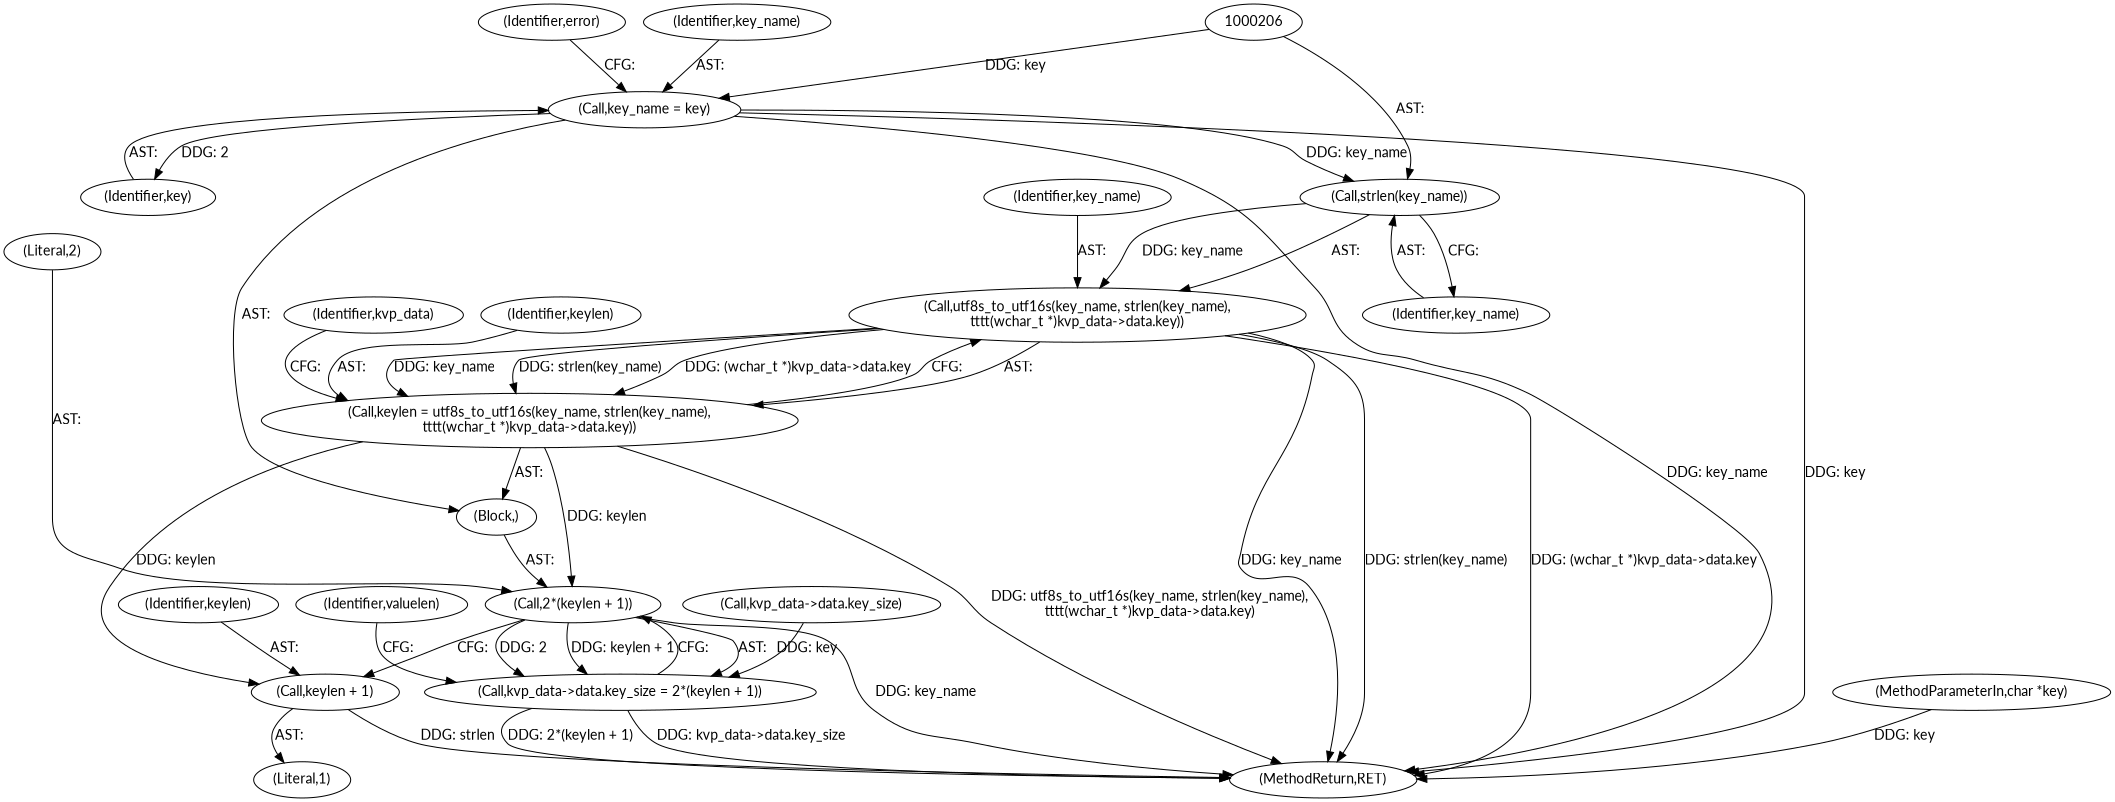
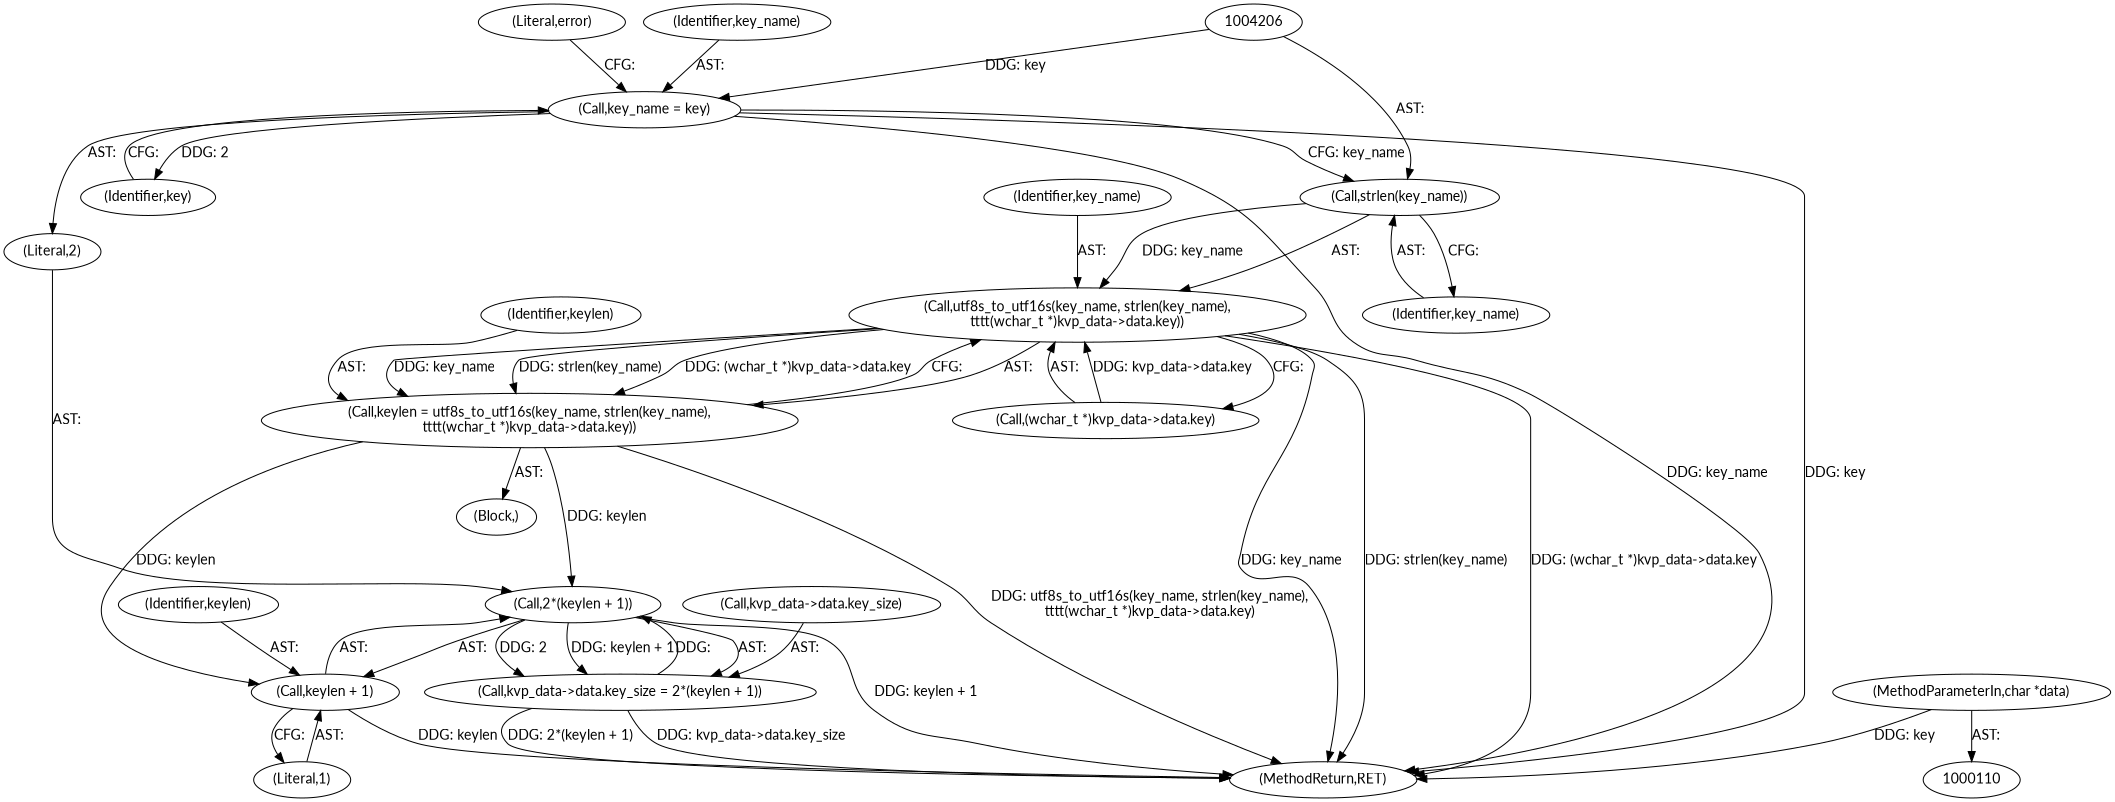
node "(Identifier,error)": label "(Identifier,error)" -> "(Literal,error)"
node "1000206": label "1000206" -> "1004206"
edge "(Identifier,key)" -> "(Call,key_name = key)": label "AST: " -> "CFG: "
edge "(Call,key_name = key)" -> "(Call,strlen(key_name))": label "DDG: key_name" -> "CFG: key_name"
edge "(Call,key_name = key)" -> "(Block,)": now "(Call,key_name = key)" -> "(Literal,2)"
node "(Identifier,kvp_data)": removed
node "(Call,(wchar_t *)kvp_data->data.key)": added
edge "(Block,)" -> "(Call,2*(keylen + 1))": now "(Call,keylen + 1)" -> "(Call,2*(keylen + 1))"
node "(Identifier,valuelen)": removed
edge "(Call,2*(keylen + 1))" -> "(Call,keylen + 1)": label "CFG: " -> "AST: "
edge "(Call,kvp_data->data.key_size = 2*(keylen + 1))" -> "(Call,2*(keylen + 1))": label "CFG: " -> "DDG: "
edge "(Call,kvp_data->data.key_size)" -> "(Call,kvp_data->data.key_size = 2*(keylen + 1))": label "DDG: key" -> "AST: "
edge "(Call,2*(keylen + 1))" -> "(MethodReturn,RET)": label "DDG: key_name" -> "DDG: keylen + 1"
node "(MethodParameterIn,char *key)": label "(MethodParameterIn,char *key)" -> "(MethodParameterIn,char *data)"
edge "(Call,keylen + 1)" -> "(Literal,1)": label "AST: " -> "CFG: "
edge "(Call,keylen + 1)" -> "(MethodReturn,RET)": label "DDG: strlen" -> "DDG: keylen"
edge "(Literal,1)" -> "(Call,keylen + 1)": added, label "AST:"
node "1000110": added
